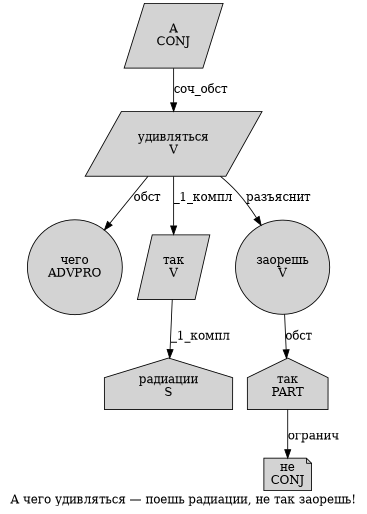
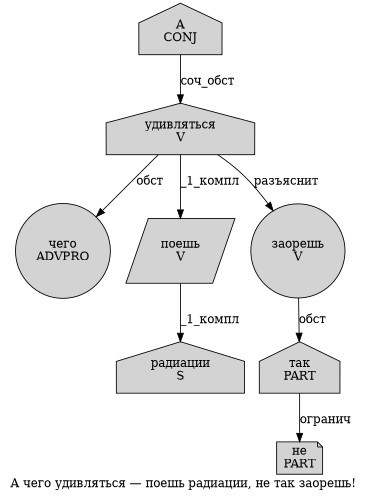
node "А CONJ": shape parallelogram -> house
node "удивляться V": shape parallelogram -> house
node "так V": label "так V" -> "поешь V"
node "не CONJ": label "не CONJ" -> "не PART"
